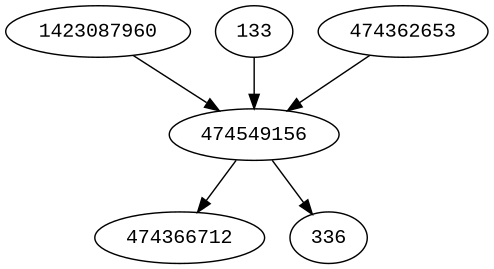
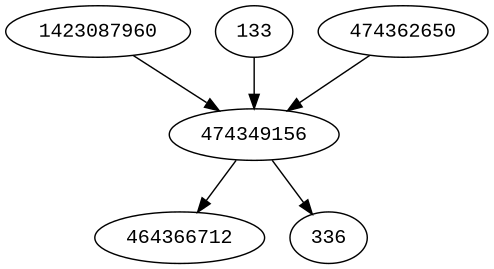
node "474362653": label "474362653" -> "474362650"
node "474549156": label "474549156" -> "474349156"
node "474366712": label "474366712" -> "464366712"
